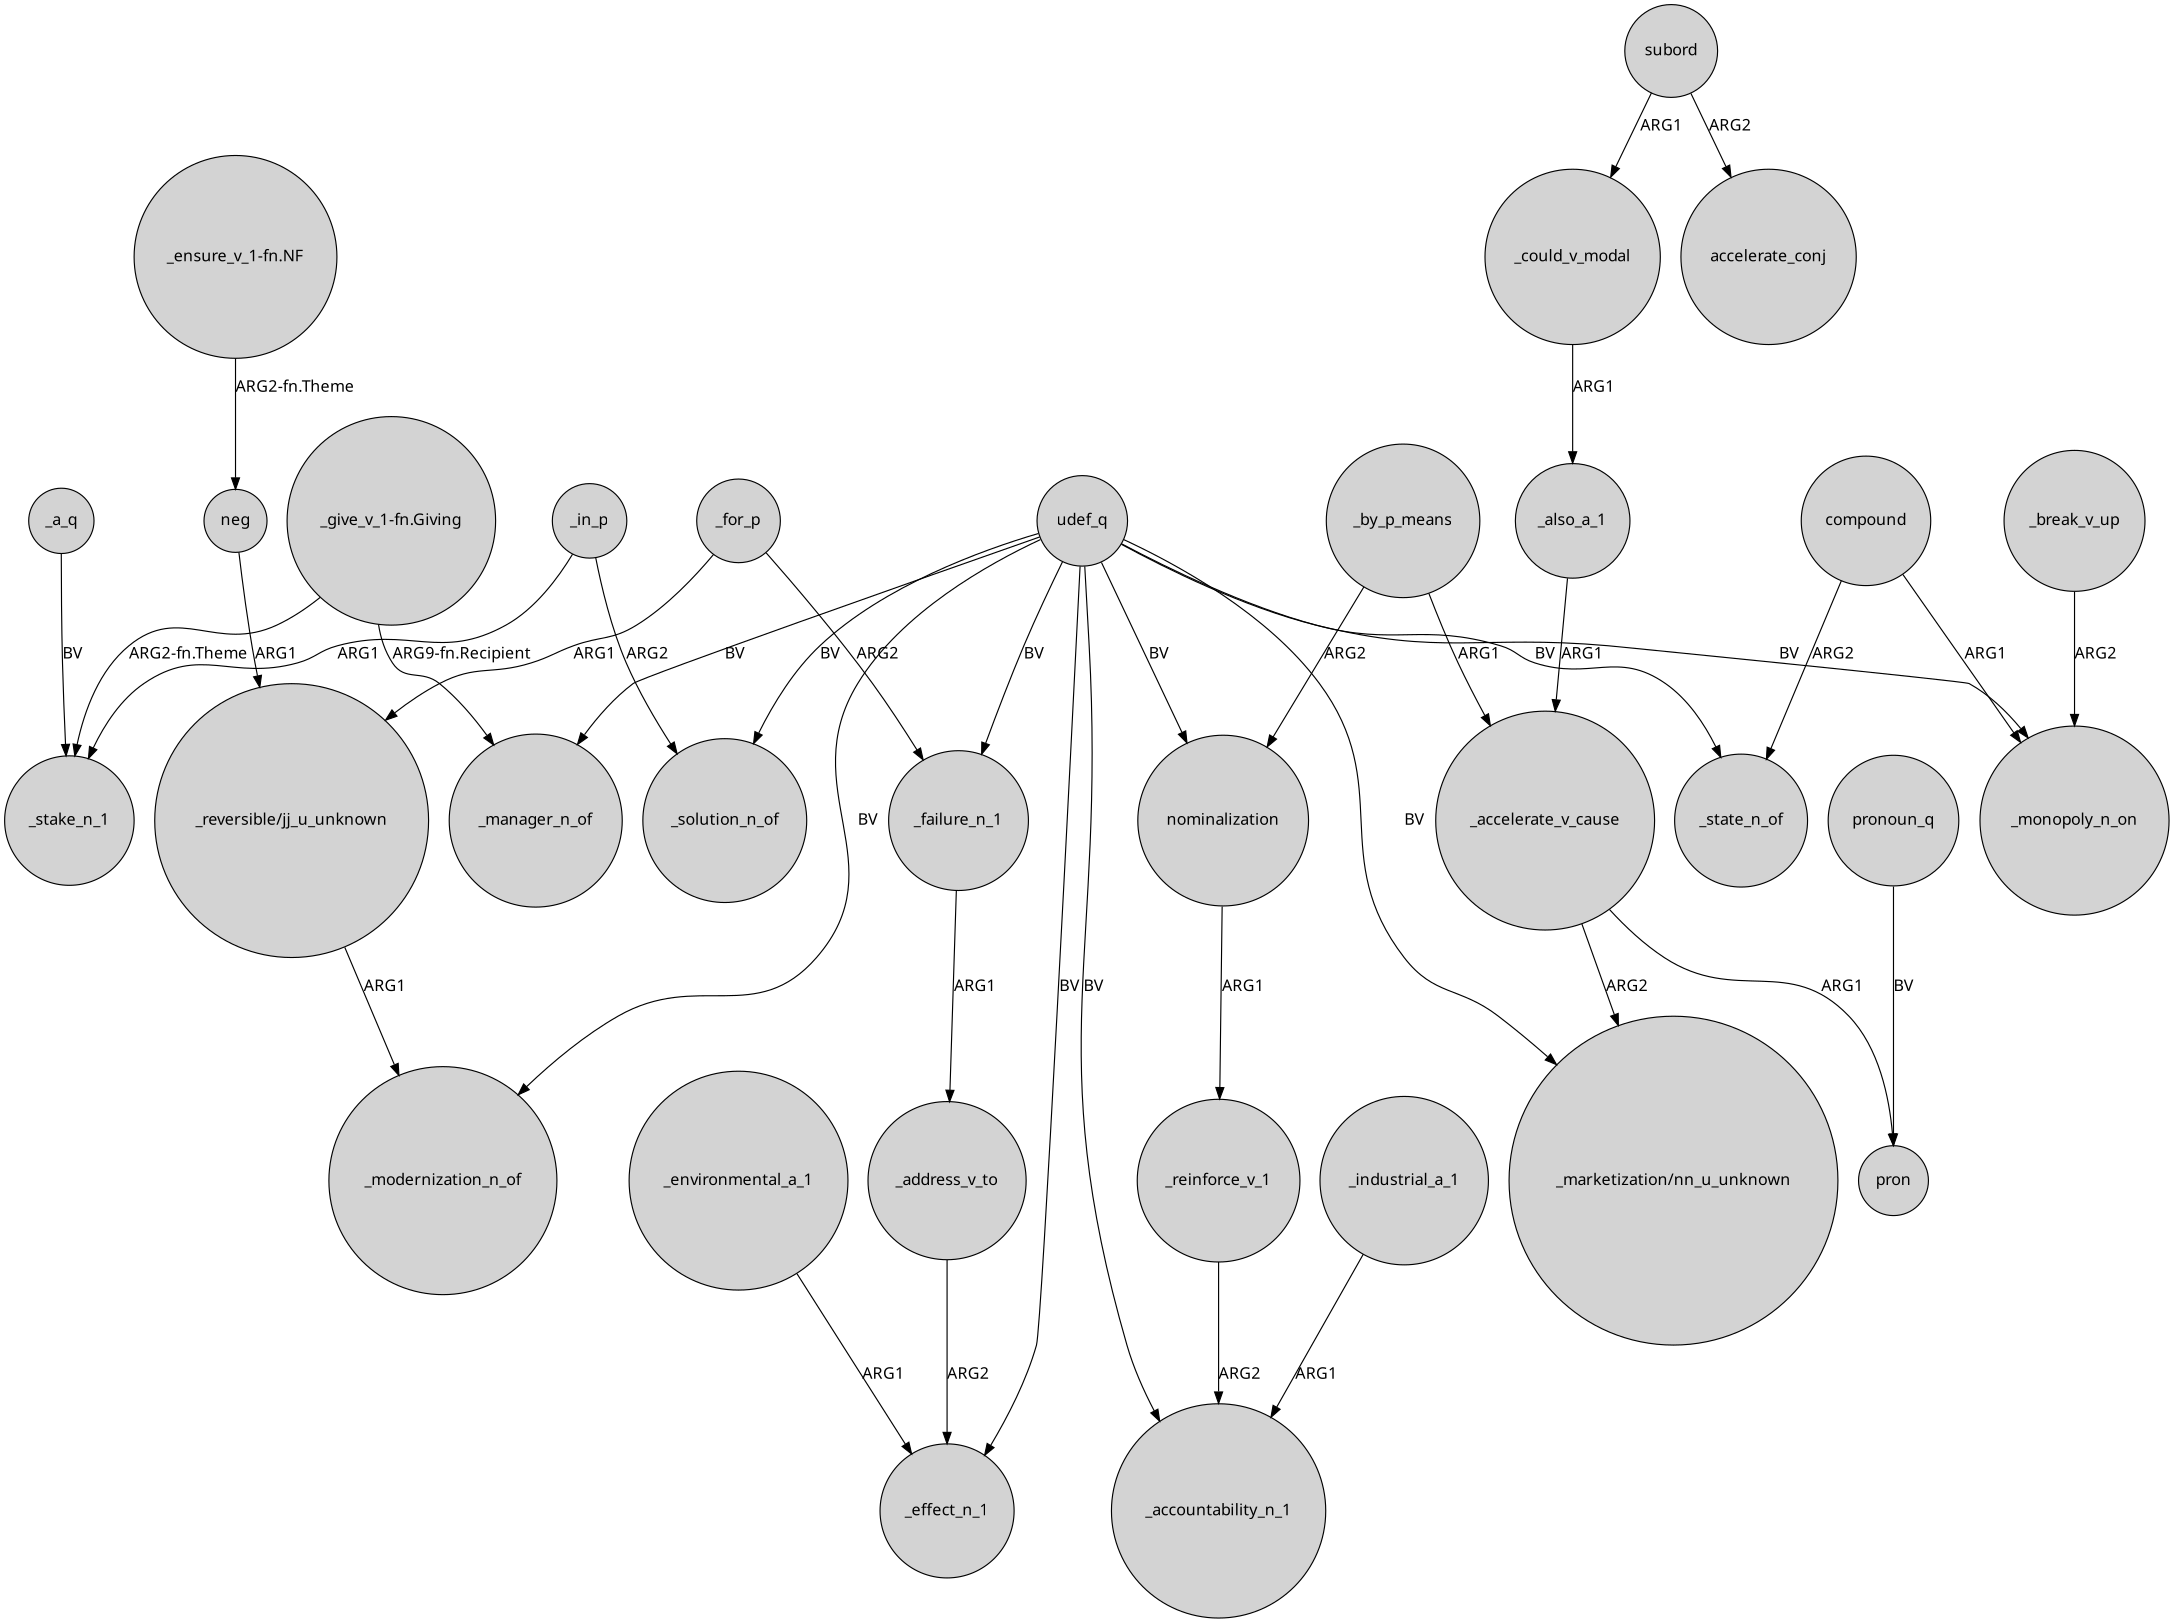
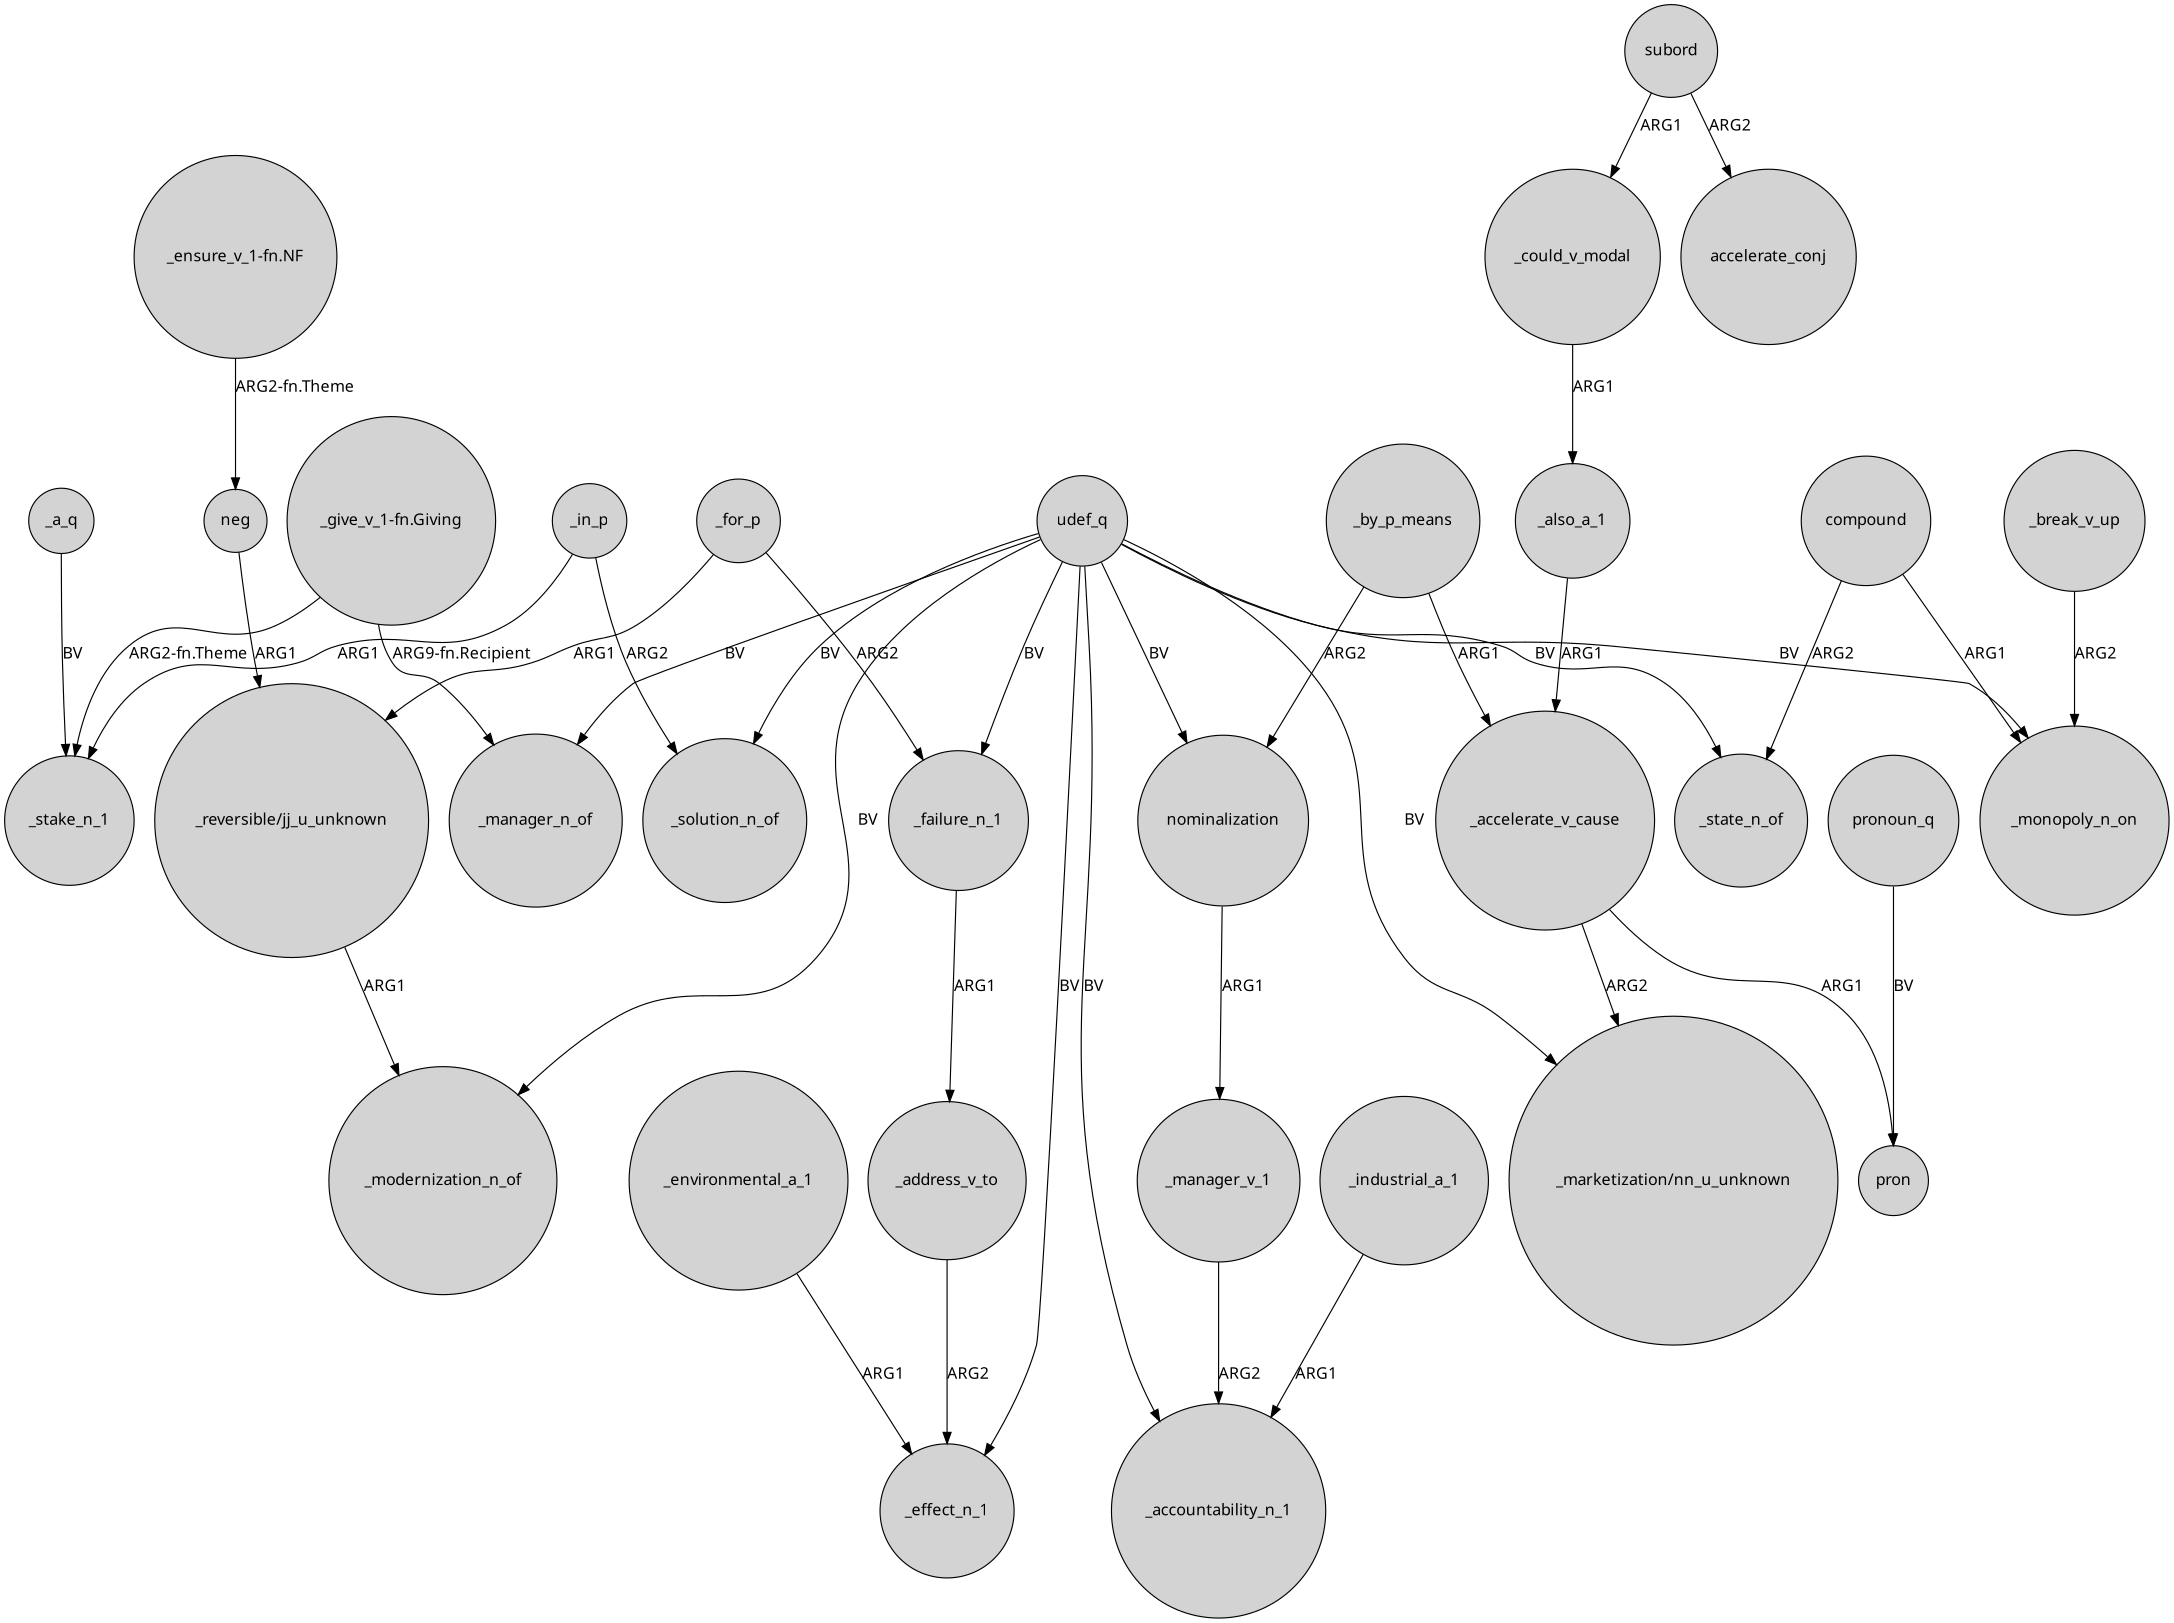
node "_reinforce_v_1": label "_reinforce_v_1" -> "_manager_v_1"
